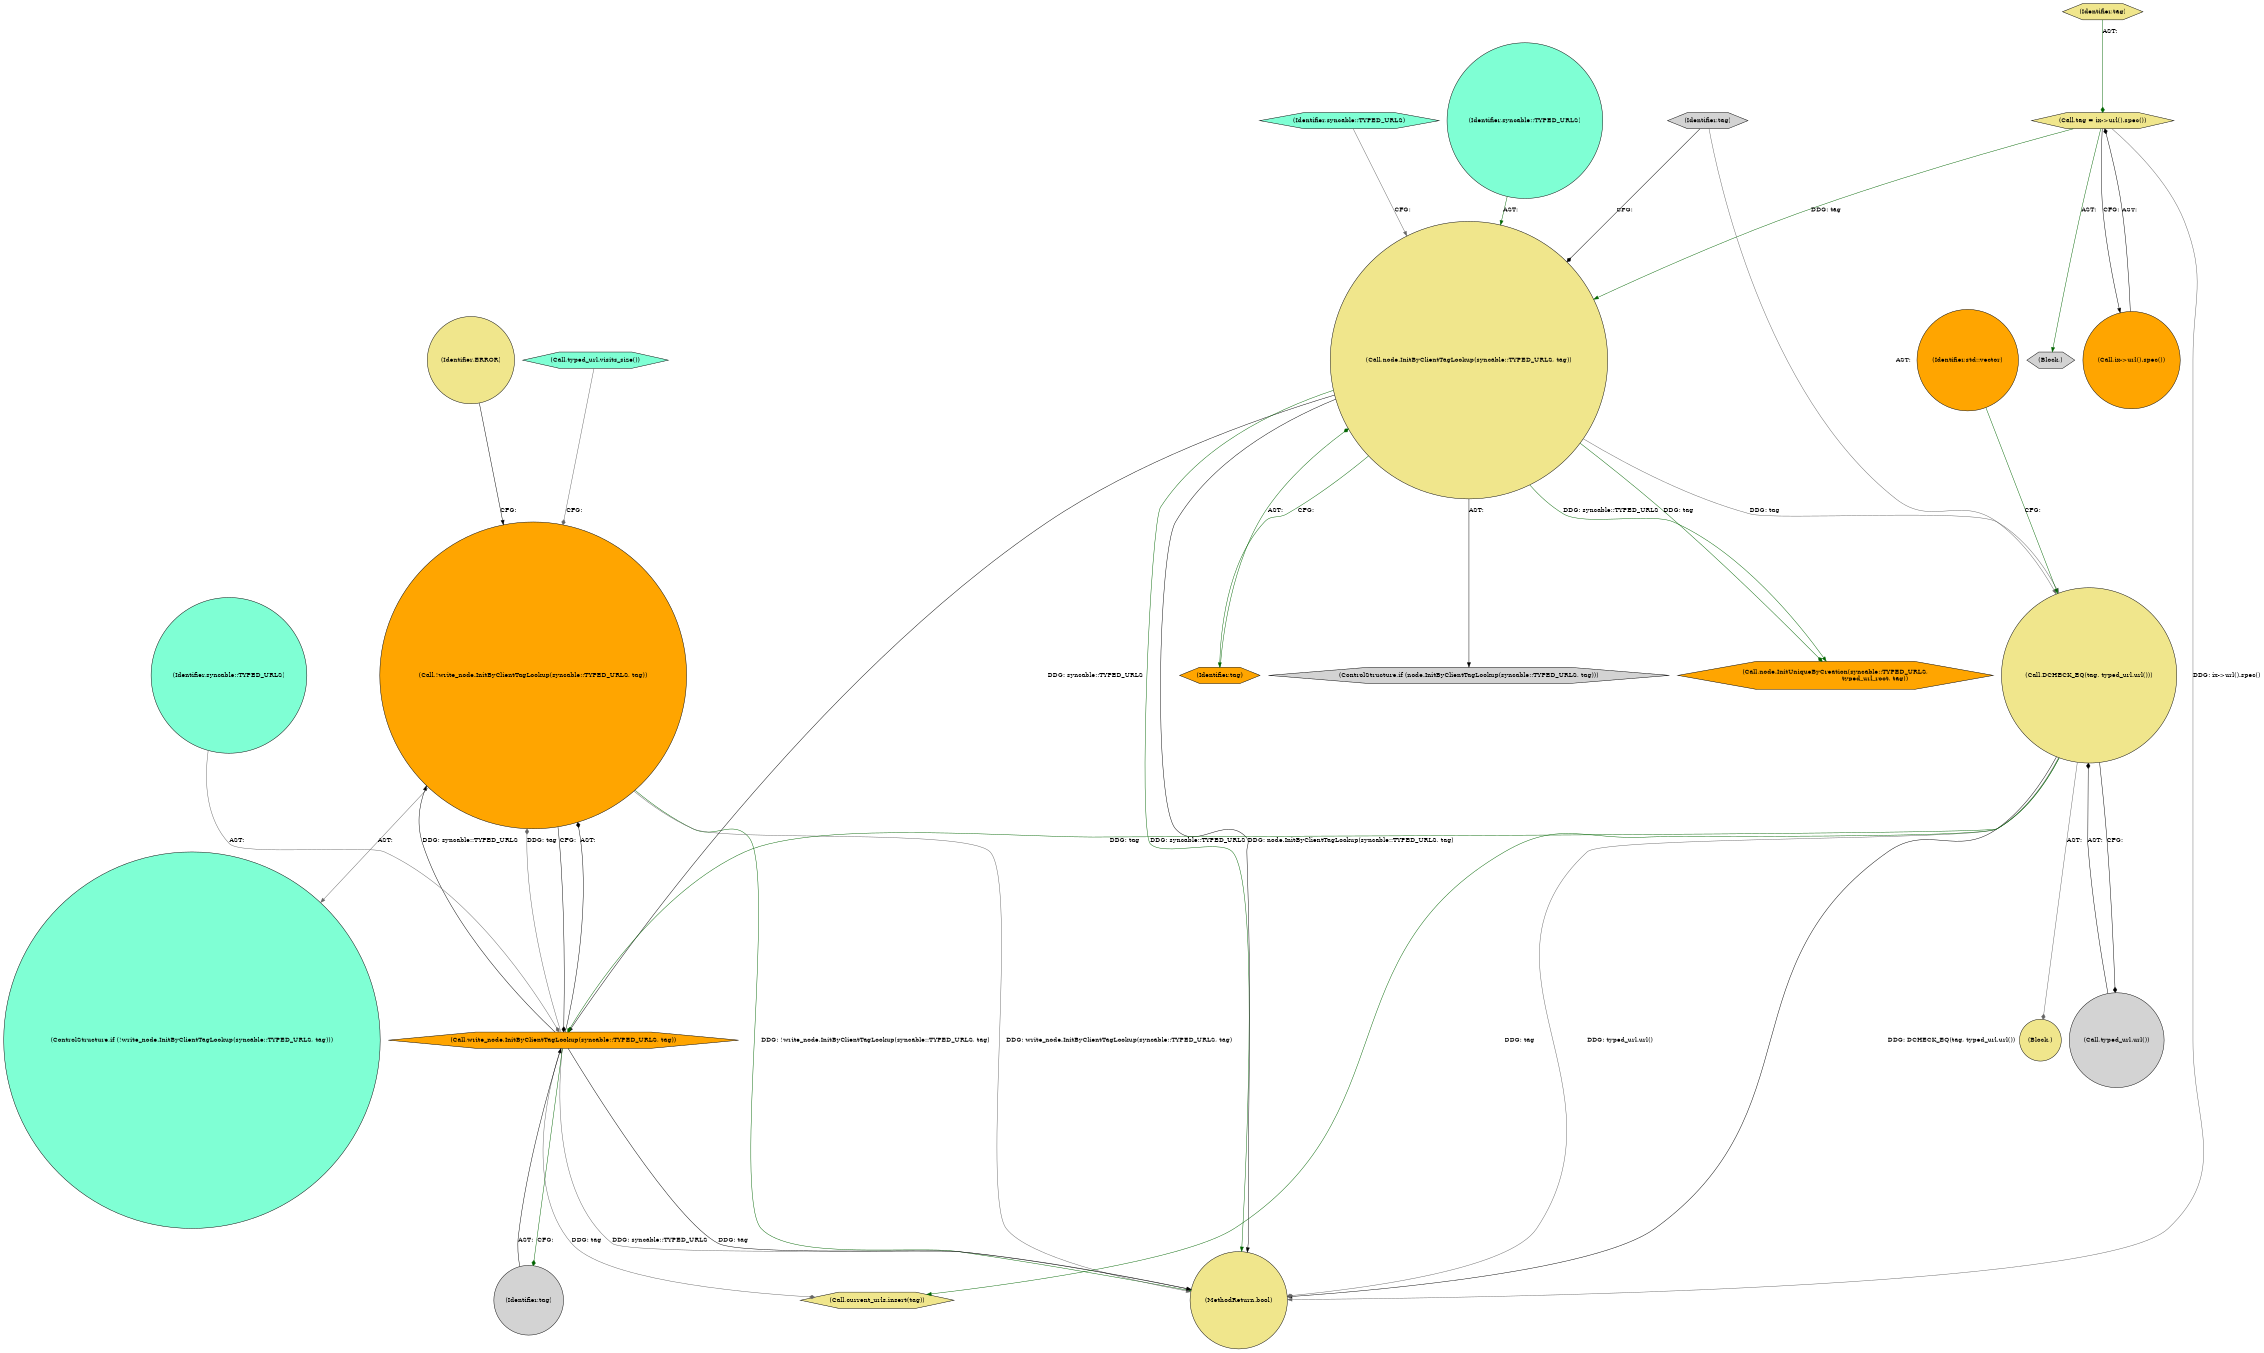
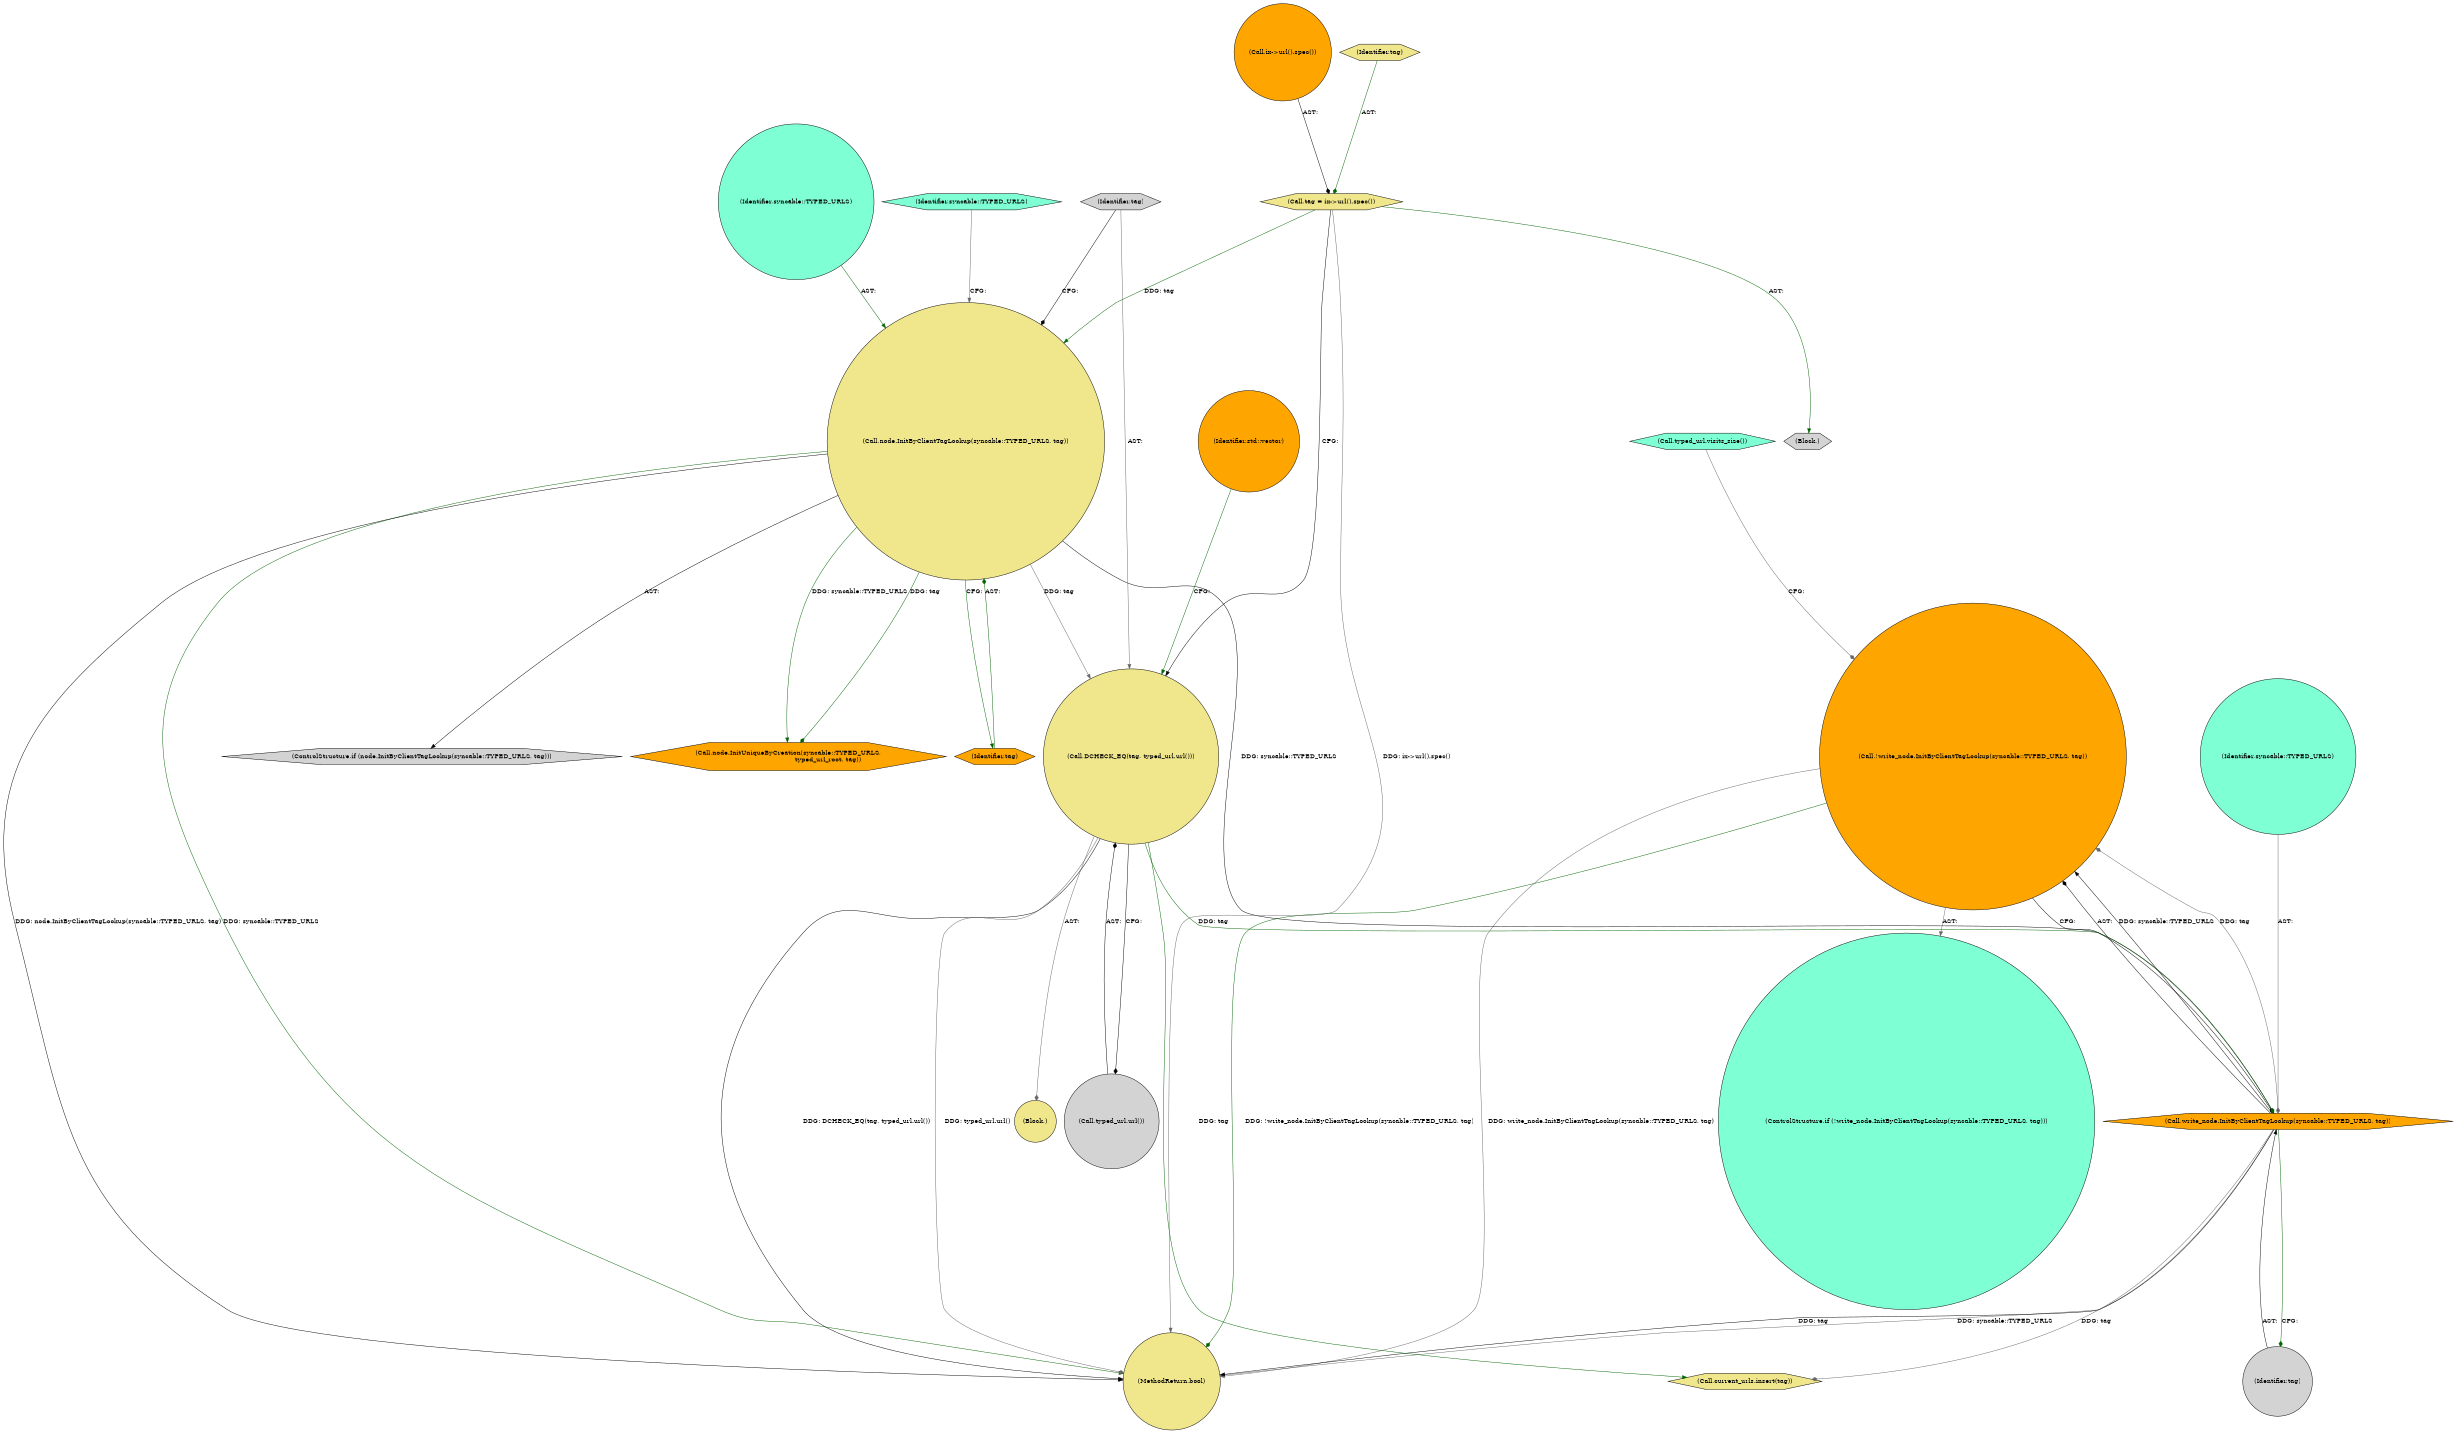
edge "(Call,tag = ix->url().spec())" -> "(Call,ix->url().spec())": now "(Call,tag = ix->url().spec())" -> "(Call,DCHECK_EQ(tag, typed_url.url()))"
node "(Identifier,ERROR)": removed
